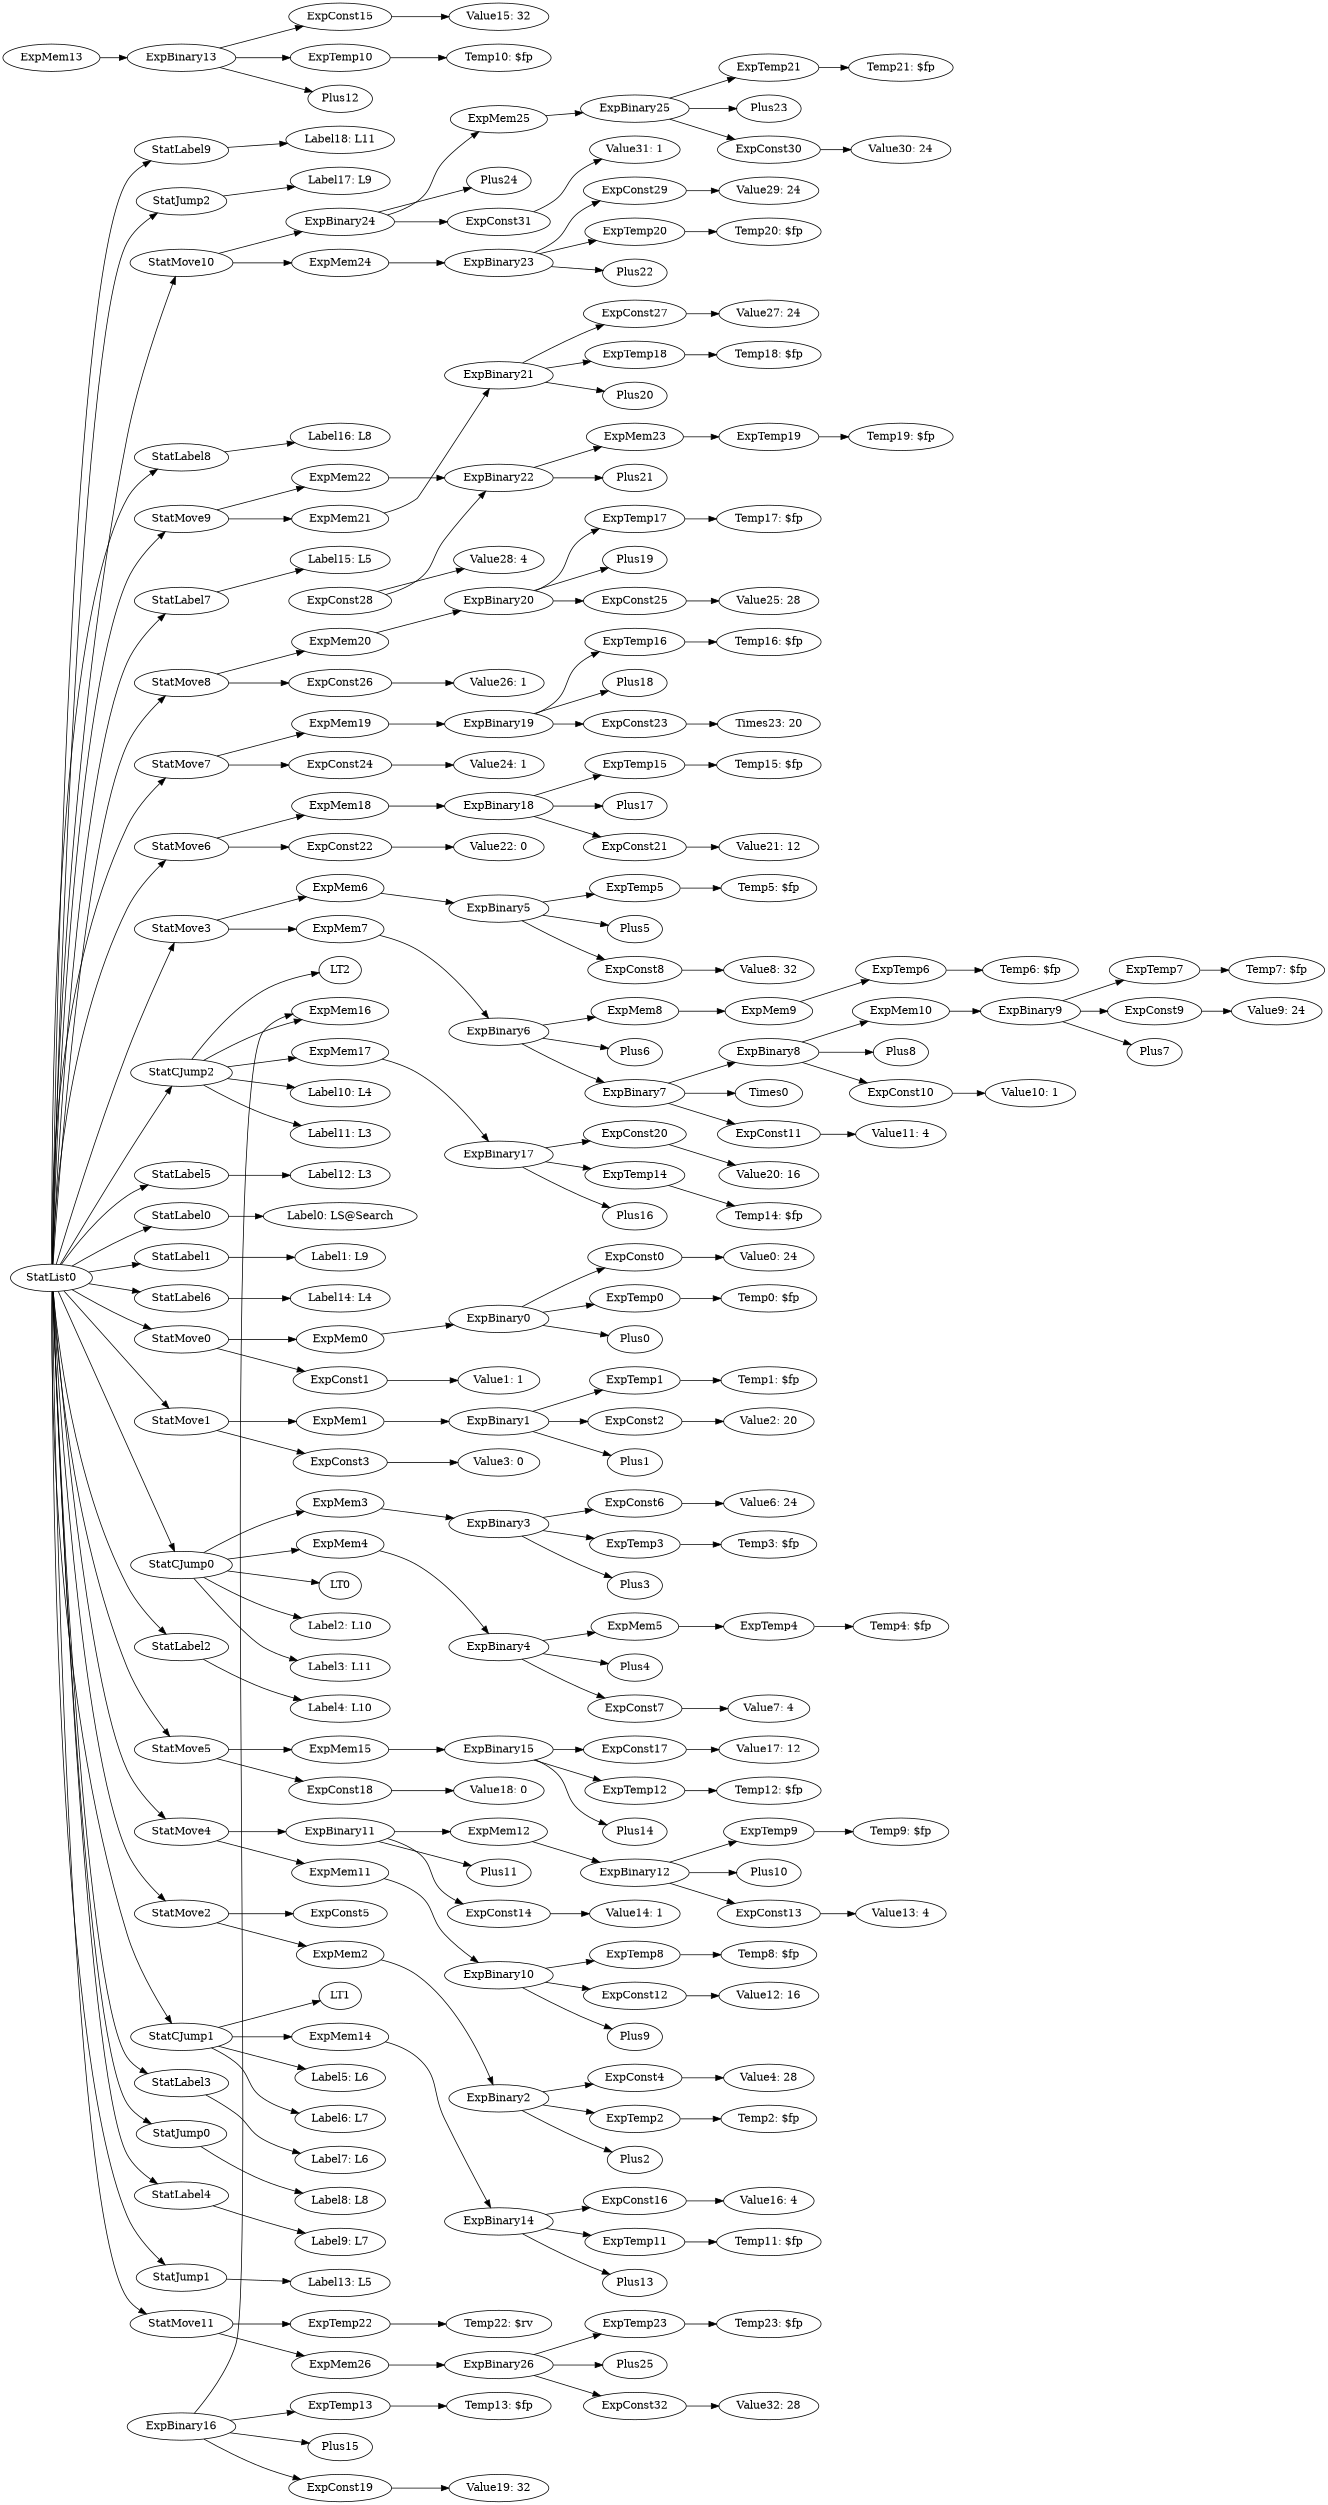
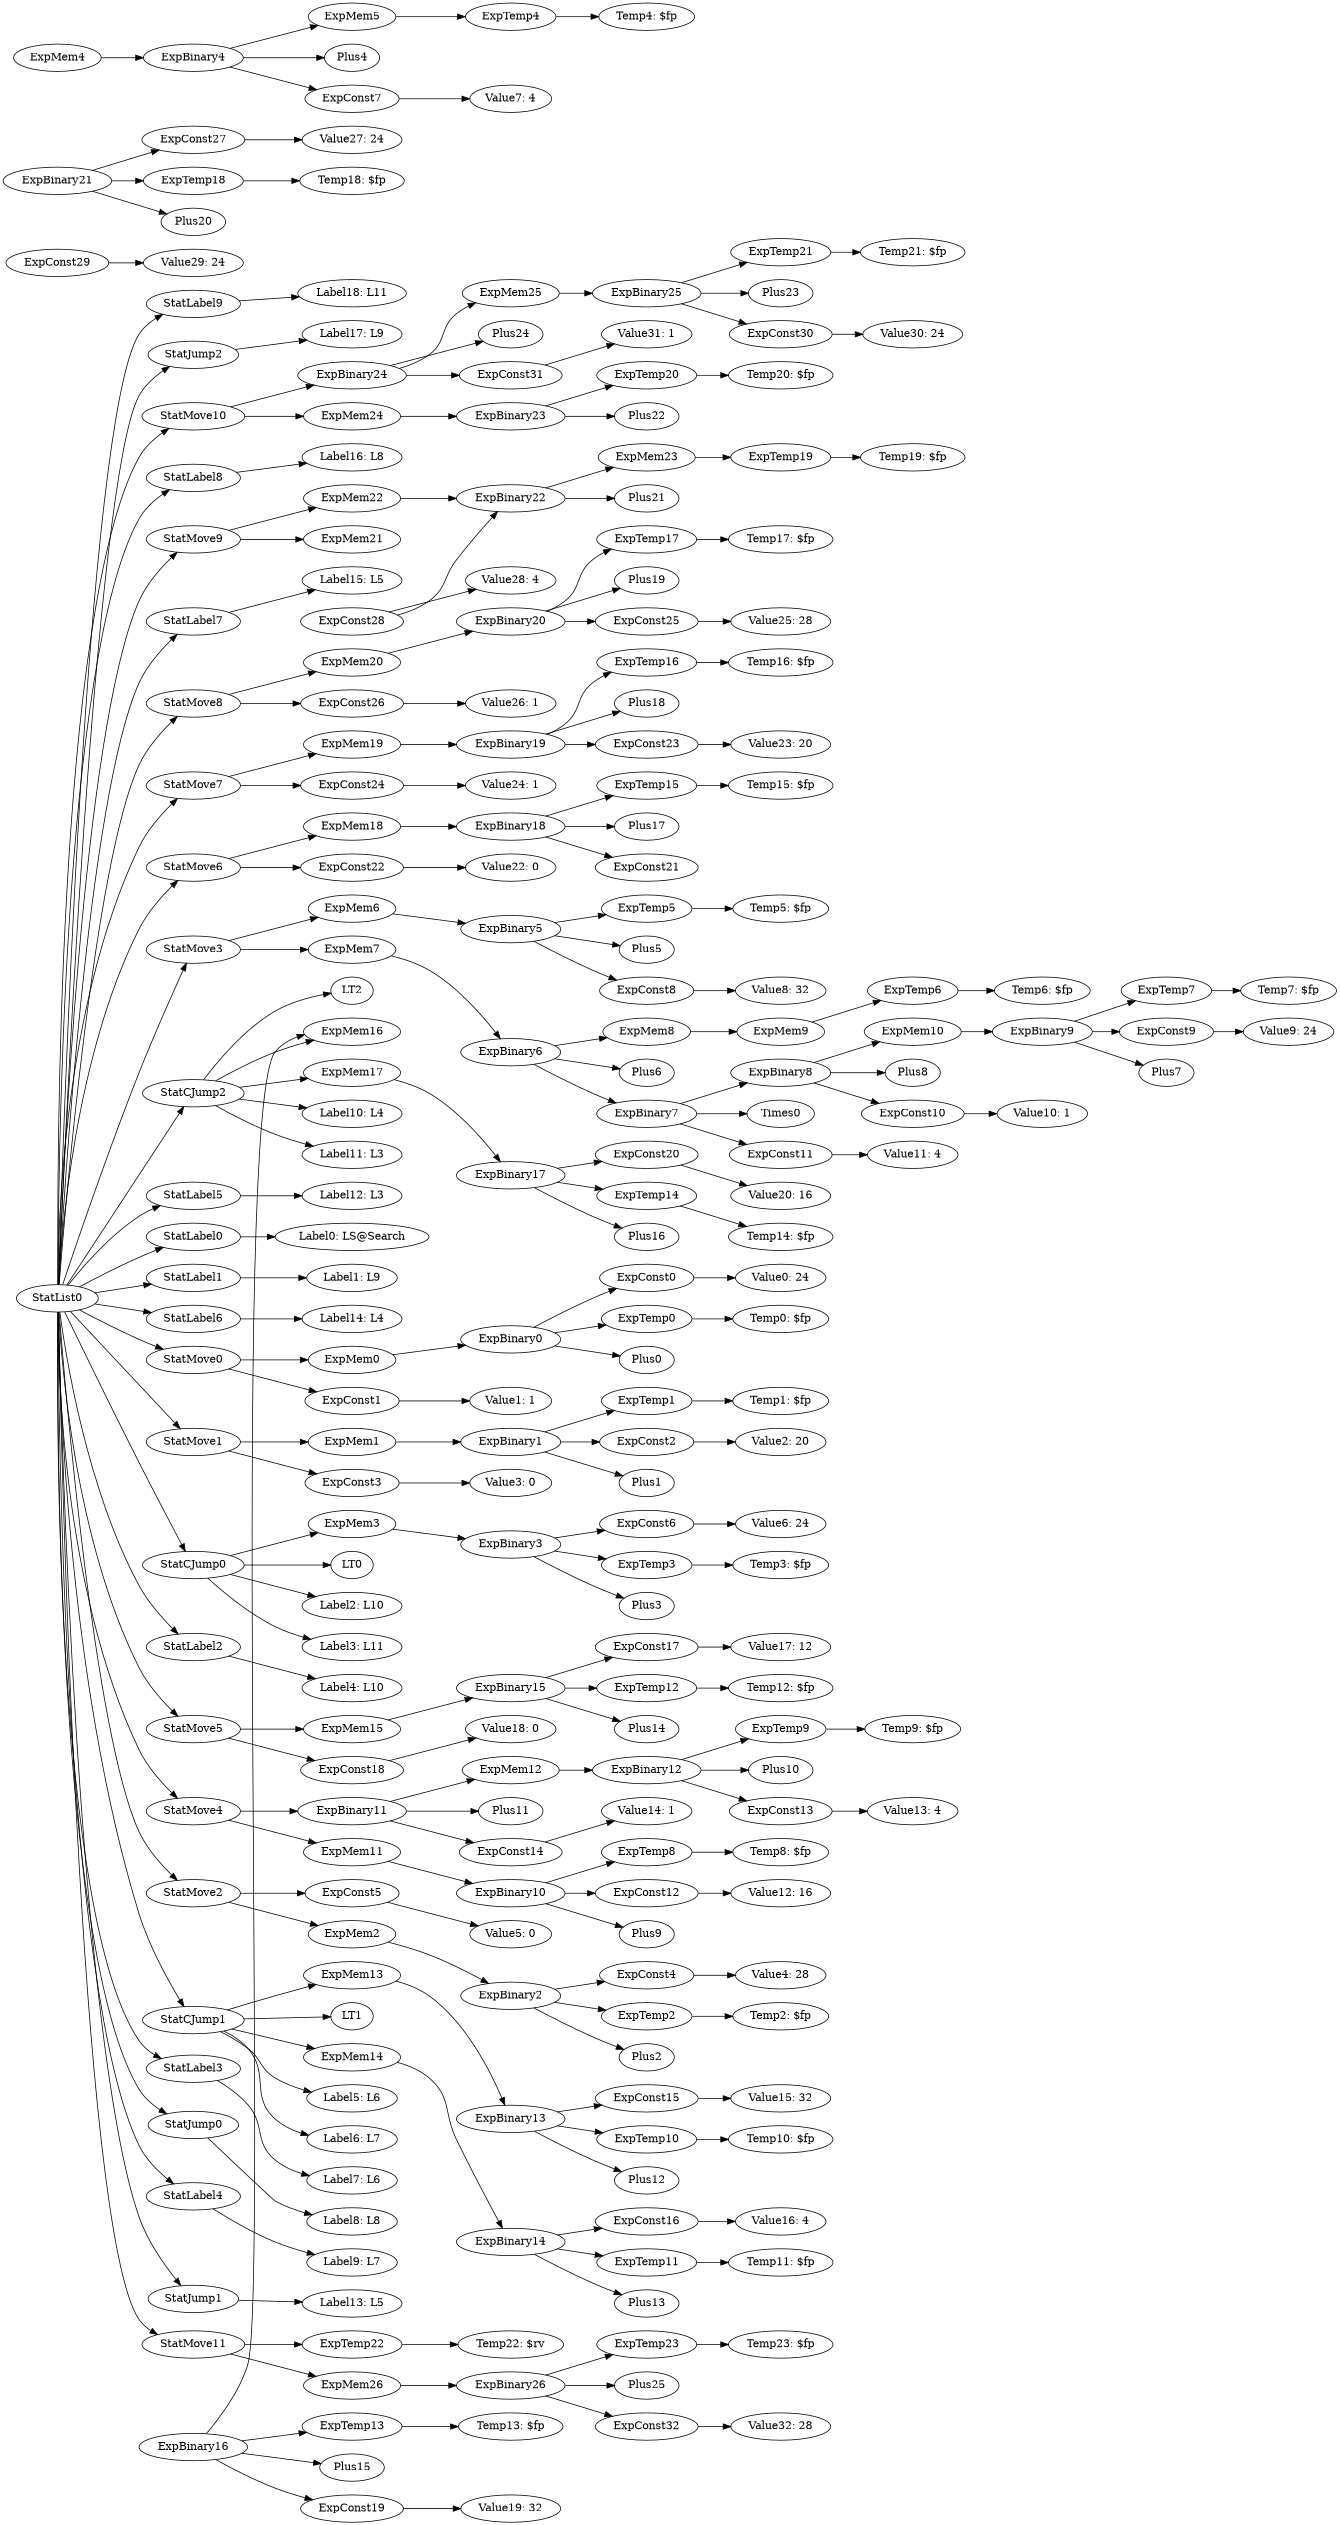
edge "ExpBinary23" -> "ExpConst29": removed
edge "ExpMem21" -> "ExpBinary21": removed
node "Times23: 20": label "Times23: 20" -> "Value23: 20"
node "Value21: 12": removed
edge "StatCJump0" -> "ExpMem4": removed
node "Value5: 0": added
edge "StatCJump1" -> "ExpMem13": added
